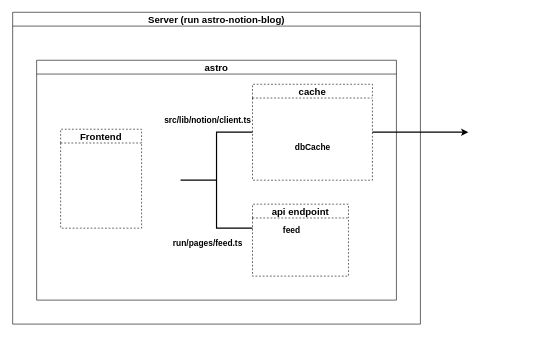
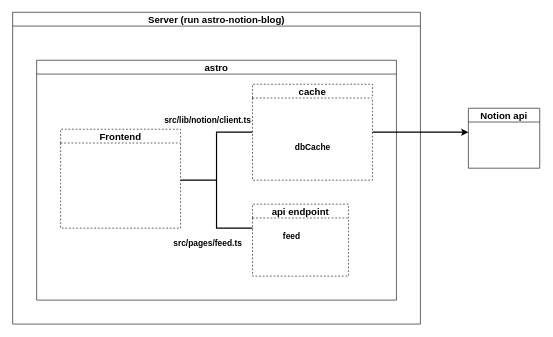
node "Notion api": added
node "Frontend": size 81x99 -> 120x99
node "feed": moved (291, 230) -> (291, 236)
node "run/pages/feed.ts": label "run/pages/feed.ts" -> "src/pages/feed.ts"
